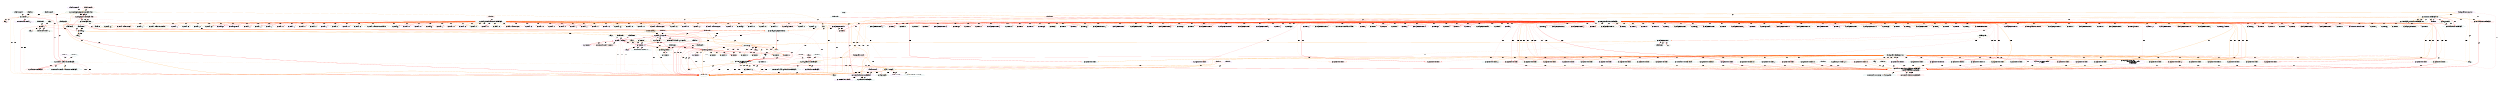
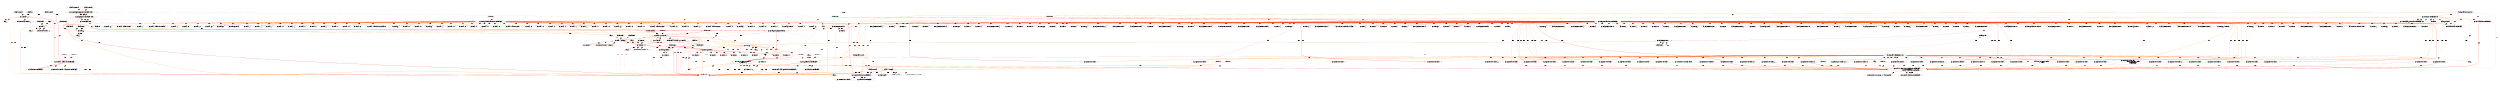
edge "(Call,obj_tptr+17)" -> "(Call,obj_tptr=tptr+sizeof(struct rsvp_object_header))": reversed
